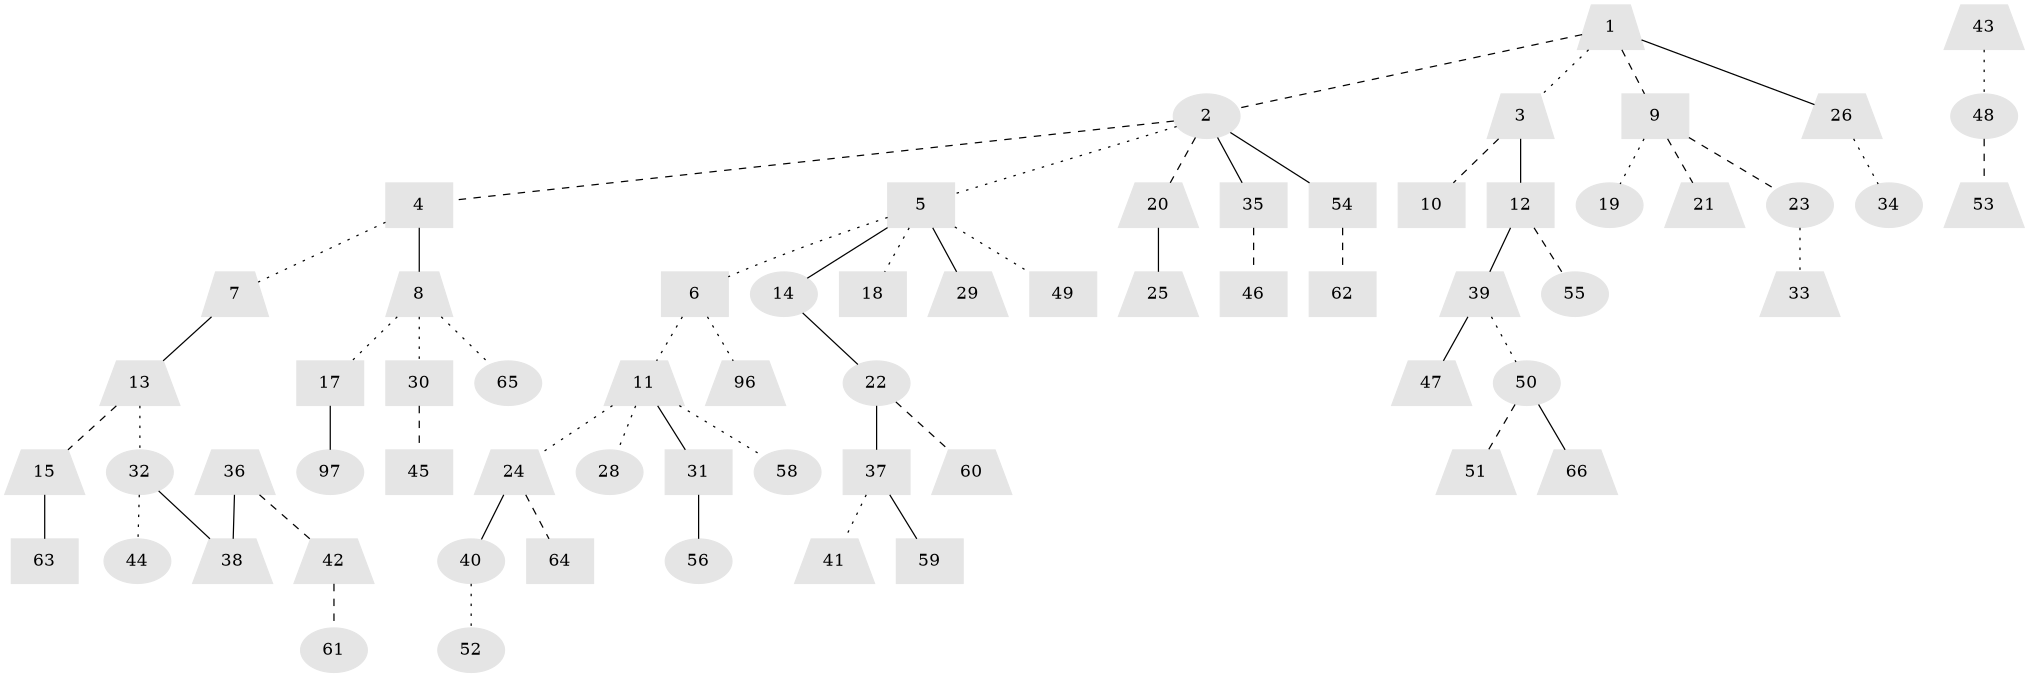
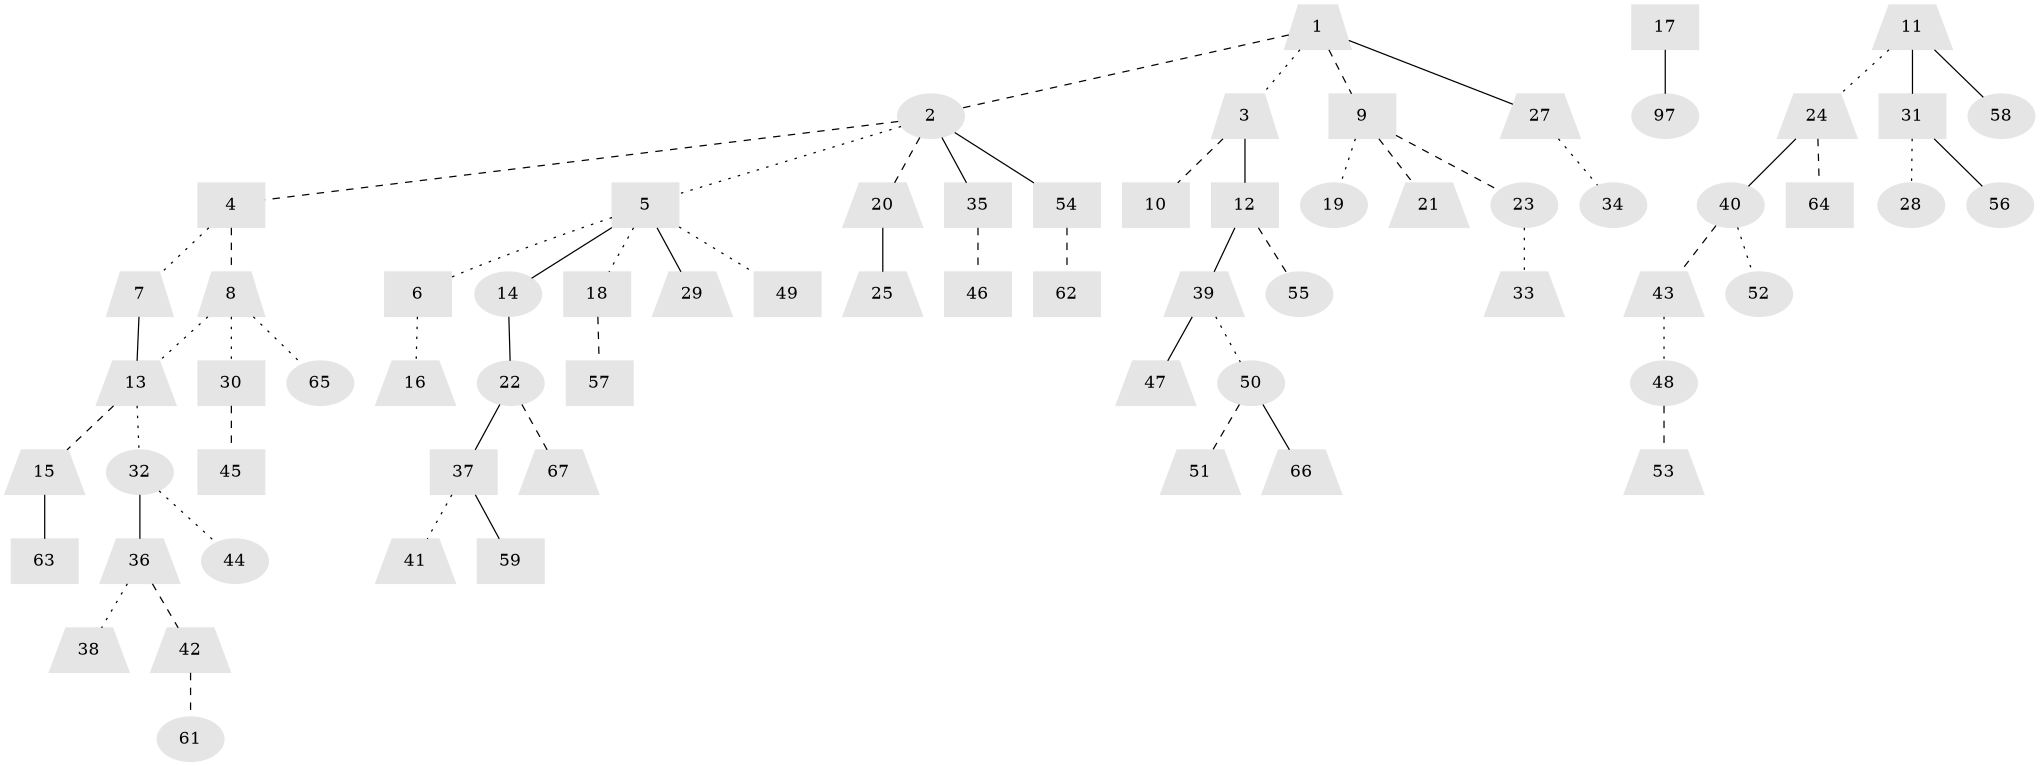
node "26": label "26" -> "27"
edge "40" -- "43": added
edge "4" -- "8": style solid -> dashed
edge "8" -- "17": now "8" -- "13"
edge "6" -- "11": removed
node "57": added
node "96": label "96" -> "16"
edge "11" -- "28": now "31" -- "28"
edge "11" -- "58": style dotted -> solid
node "60": label "60" -> "67"
edge "32" -- "38": now "32" -- "36"
edge "36" -- "38": style solid -> dotted
